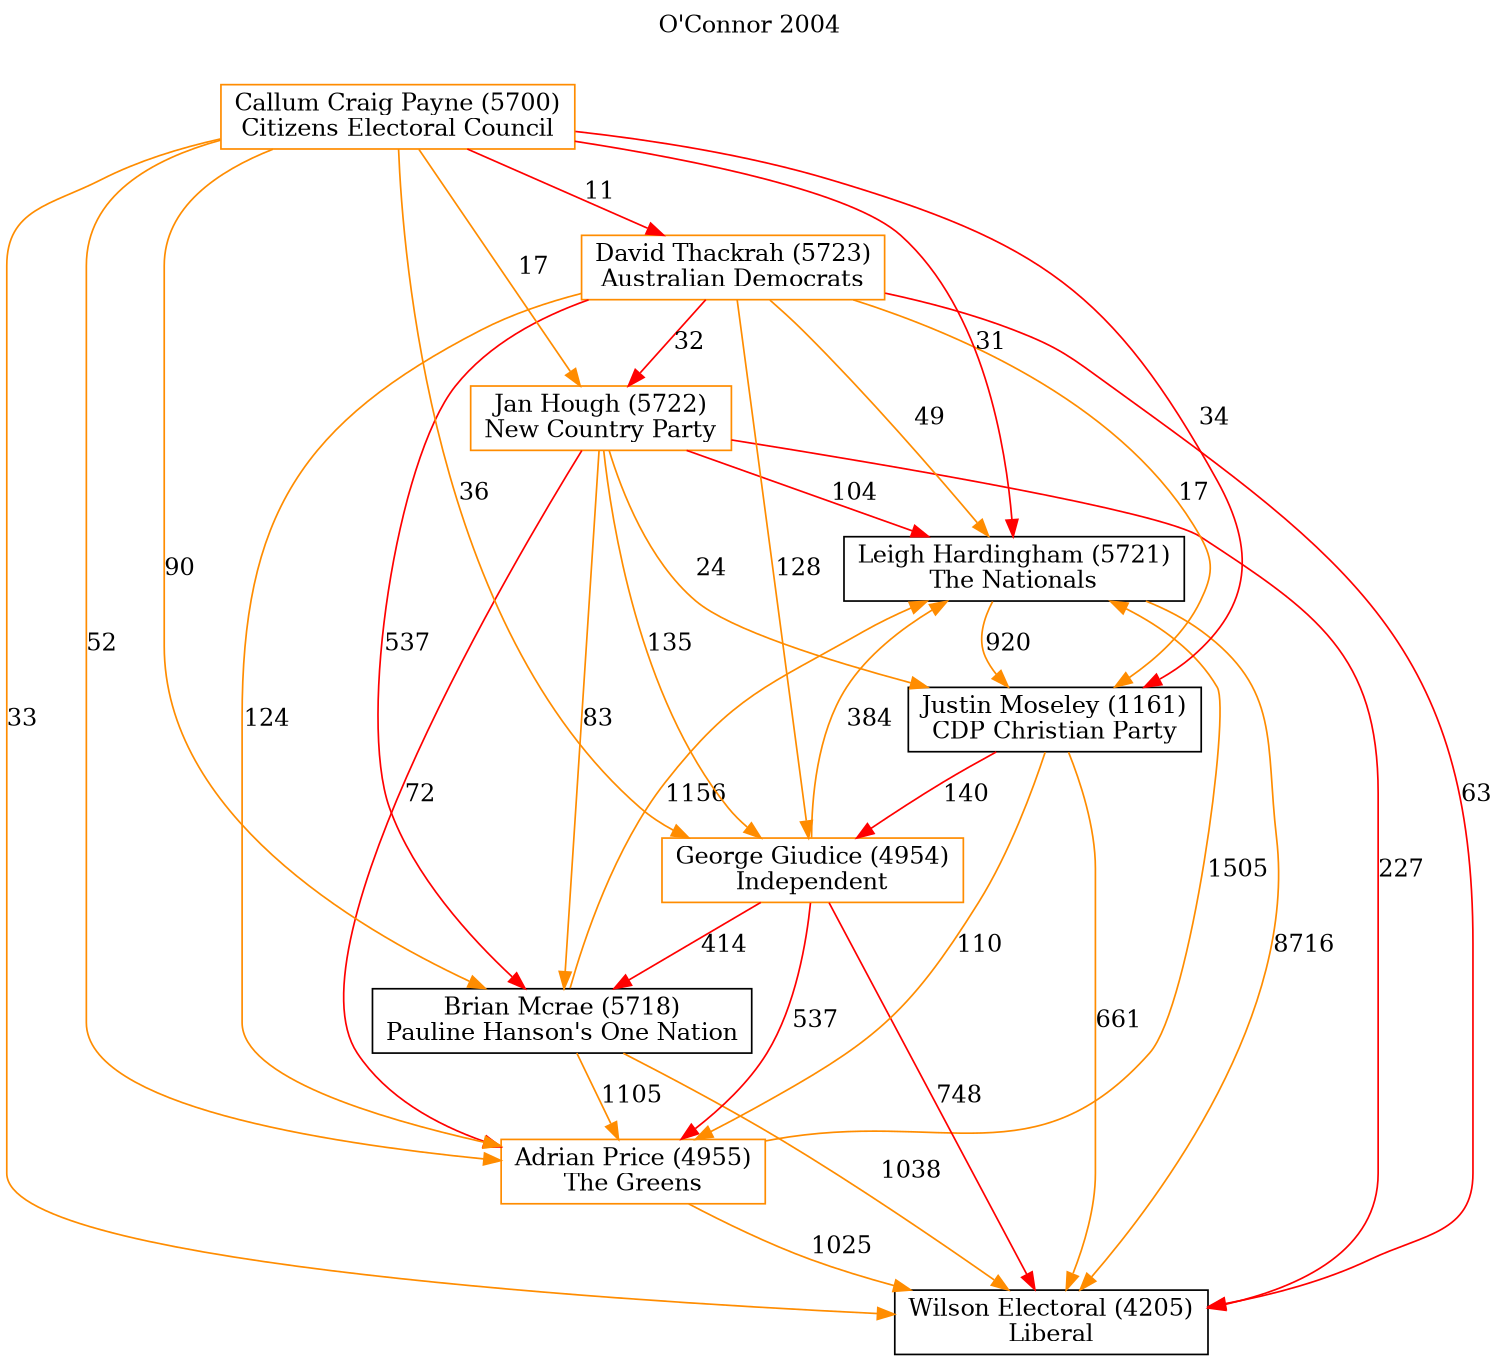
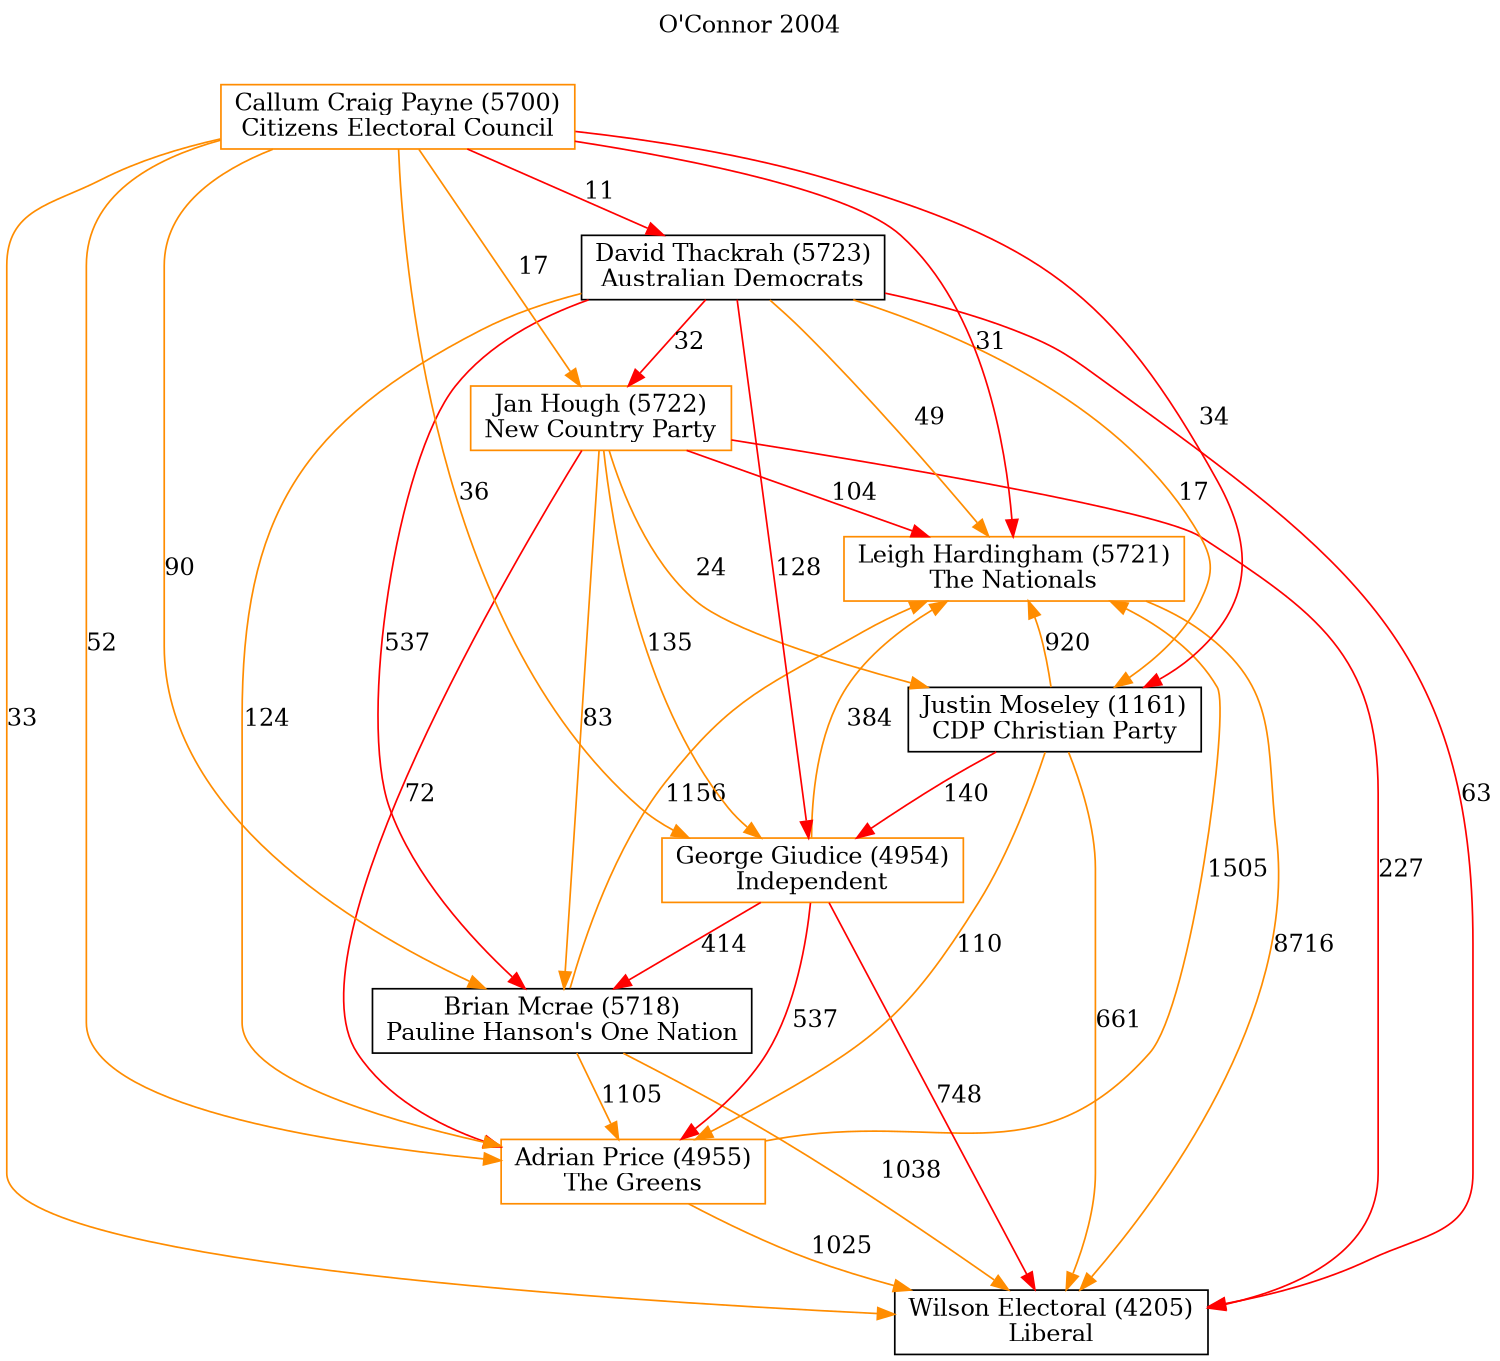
node "David Thackrah (5723) Australian Democrats": color darkorange -> black
edge "David Thackrah (5723) Australian Democrats" -> "George Giudice (4954) Independent": color darkorange -> red
node "Leigh Hardingham (5721) The Nationals": color black -> darkorange
edge "Leigh Hardingham (5721) The Nationals" -> "Justin Moseley (1161) CDP Christian Party": reversed
